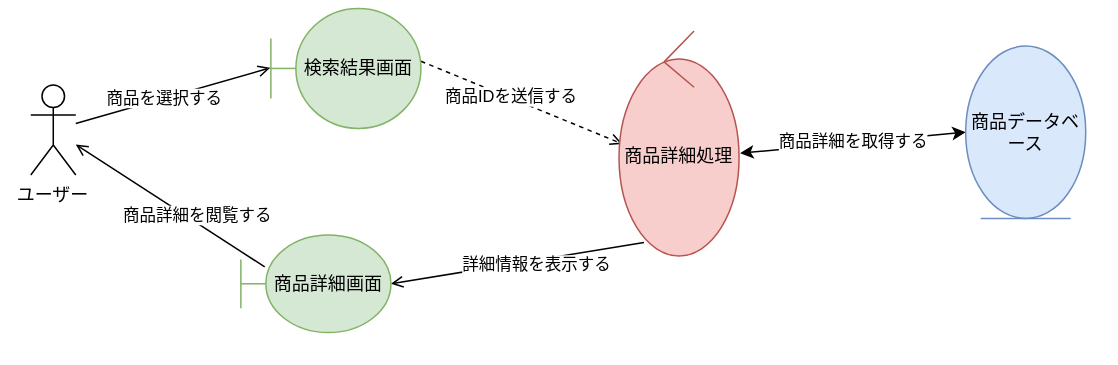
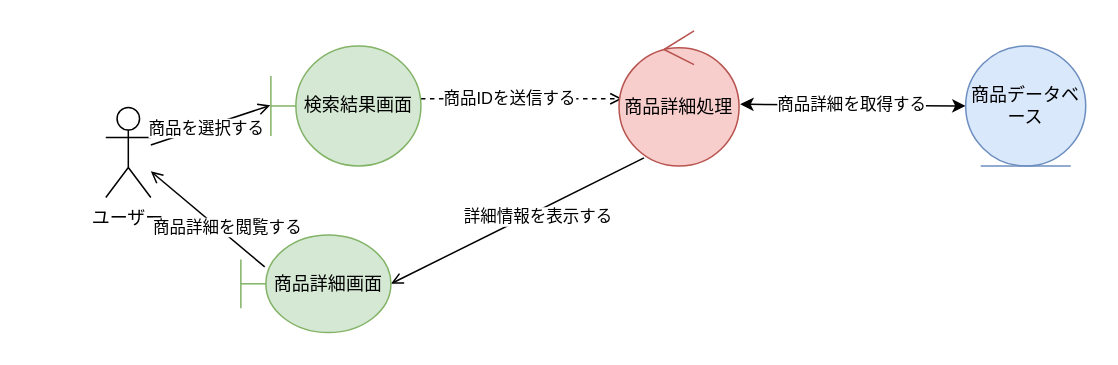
node "検索結果画面": moved (346, 68) -> (346, 106)
node "ユーザー": moved (53, 130) -> (128, 152)
node "商品データベース": size 120x173 -> 120x120
node "商品詳細処理": size 120x225 -> 120x135
